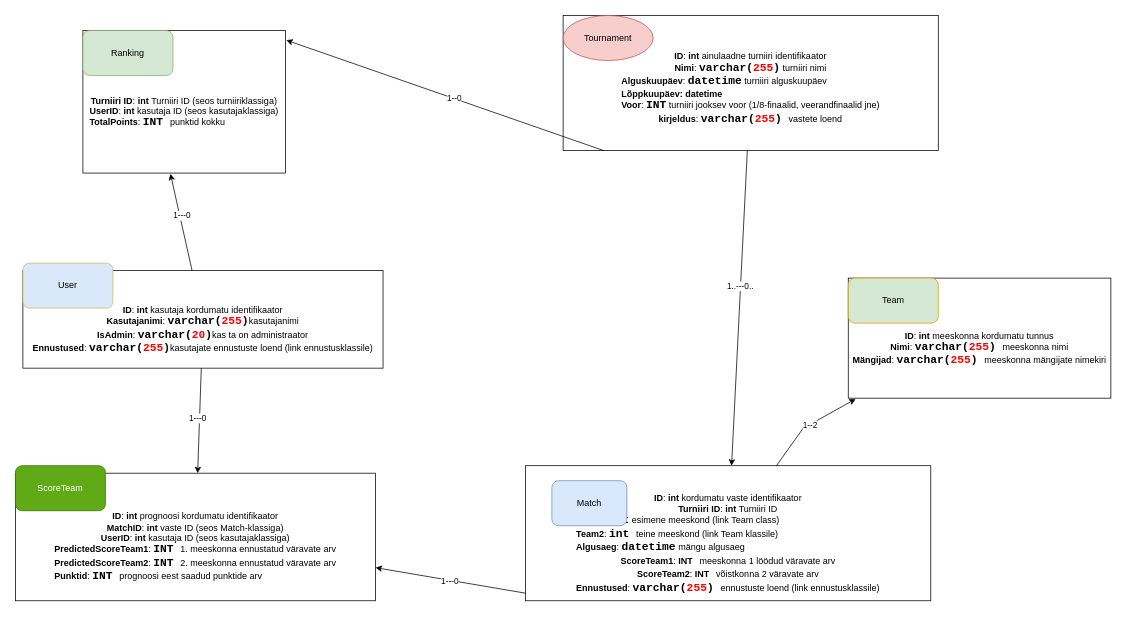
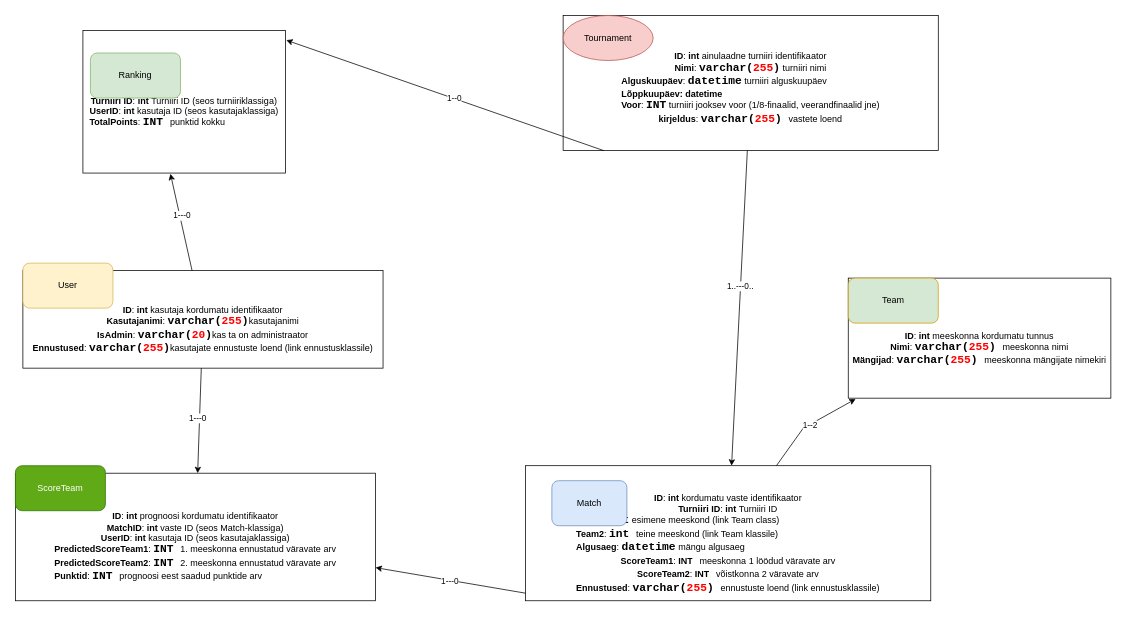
node "Ranking": moved (128, 53) -> (135, 75)
node "User": fillcolor #dae8fc -> #fff2cc
